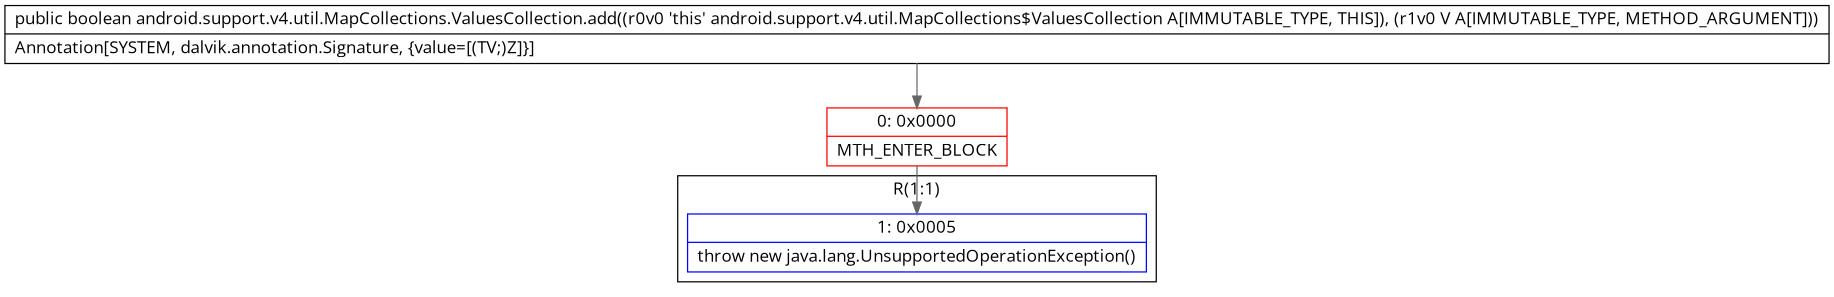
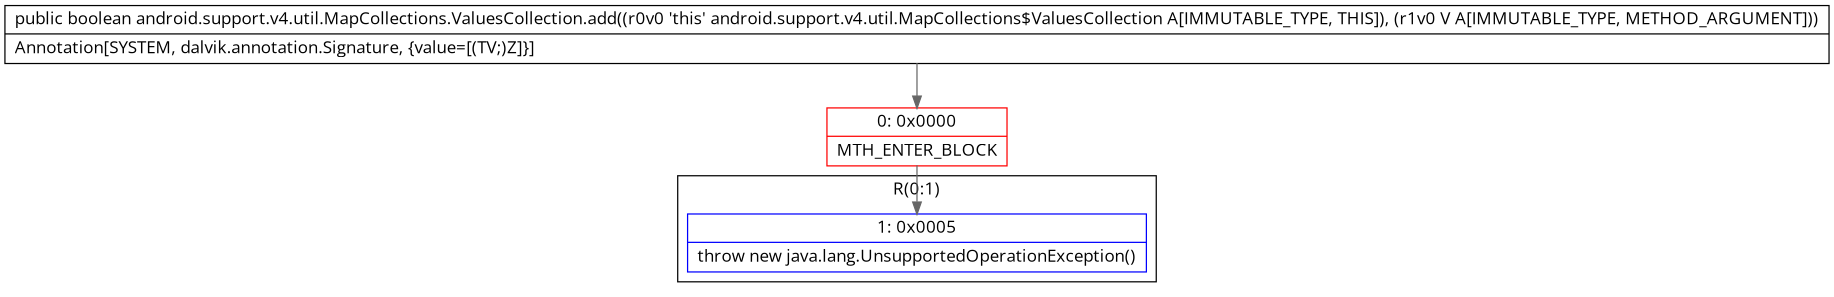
cluster "R(1:1)": label "R(1:1)" -> "R(0:1)"
